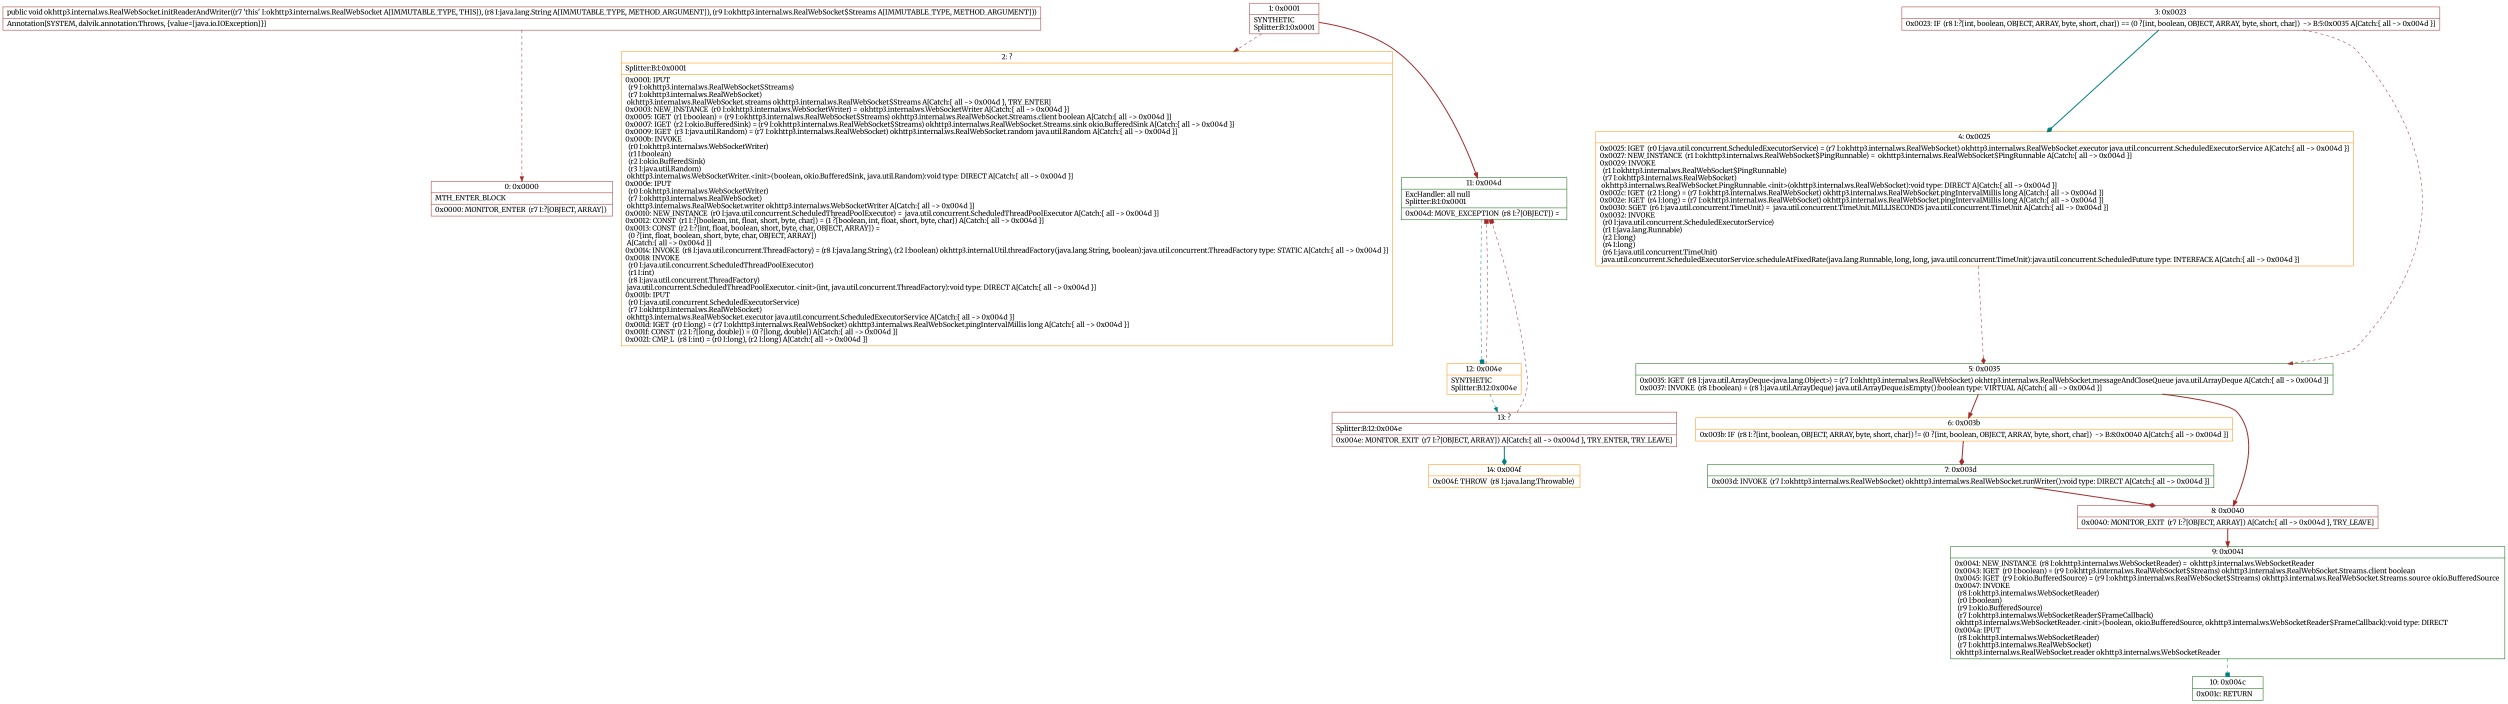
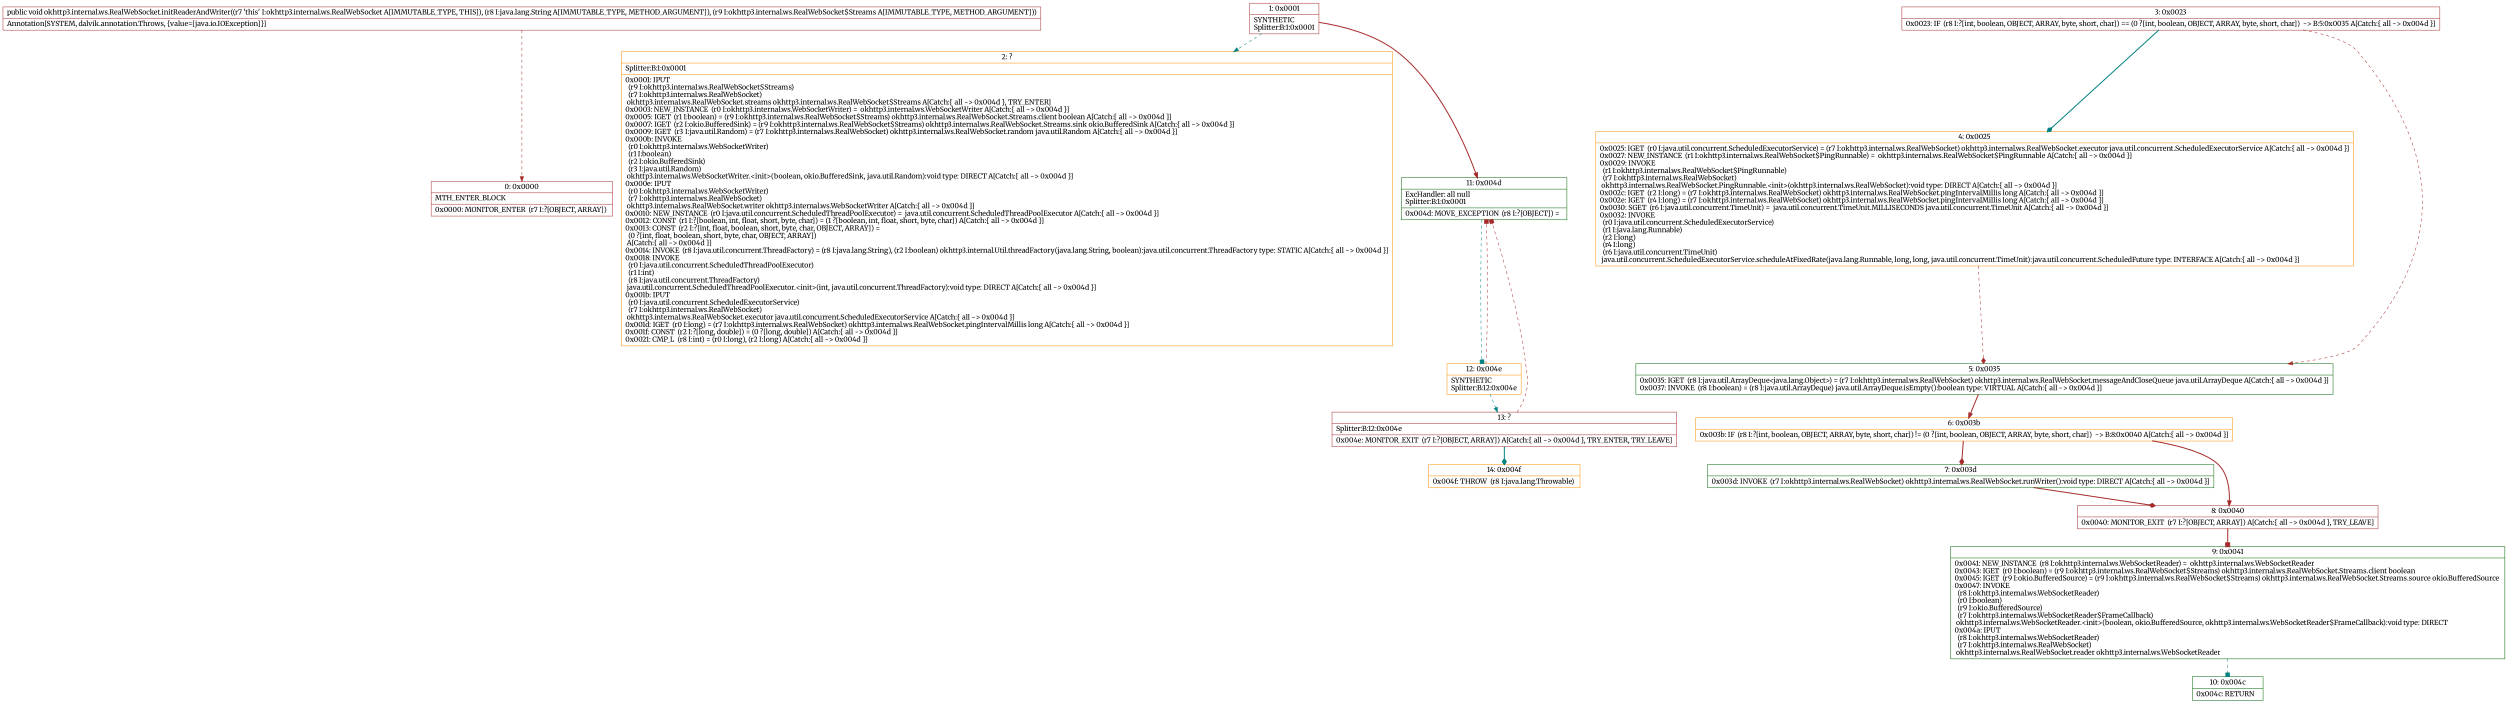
edge "1: 0x0001" -> "2: ?": color brown -> teal
edge "5: 0x0035" -> "8: 0x0040": now "6: 0x003b" -> "8: 0x0040"
edge "8: 0x0040" -> "9: 0x0041": arrowhead normal -> box
node "10: 0x004c": text "0x001c: RETURN" -> "0x004c: RETURN"
